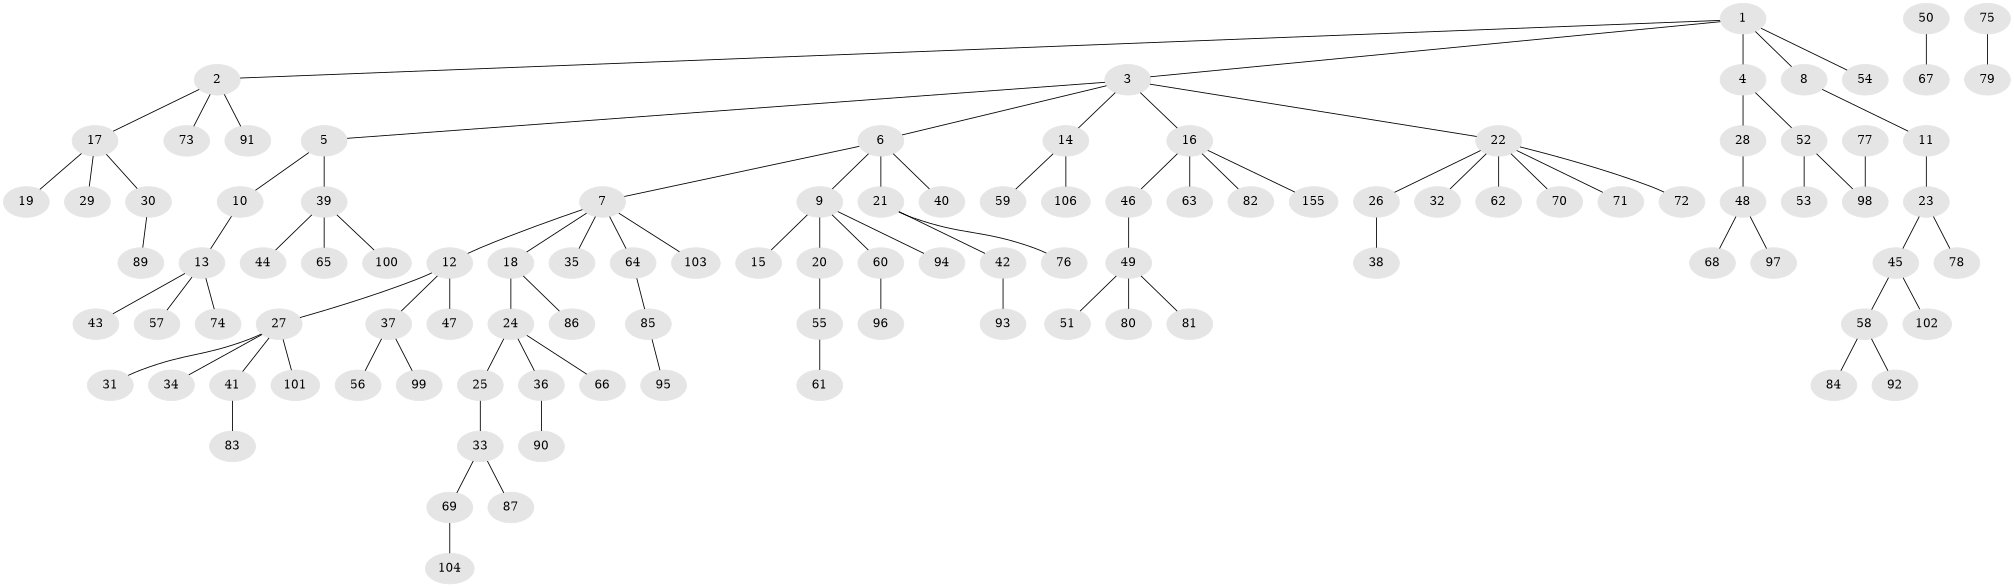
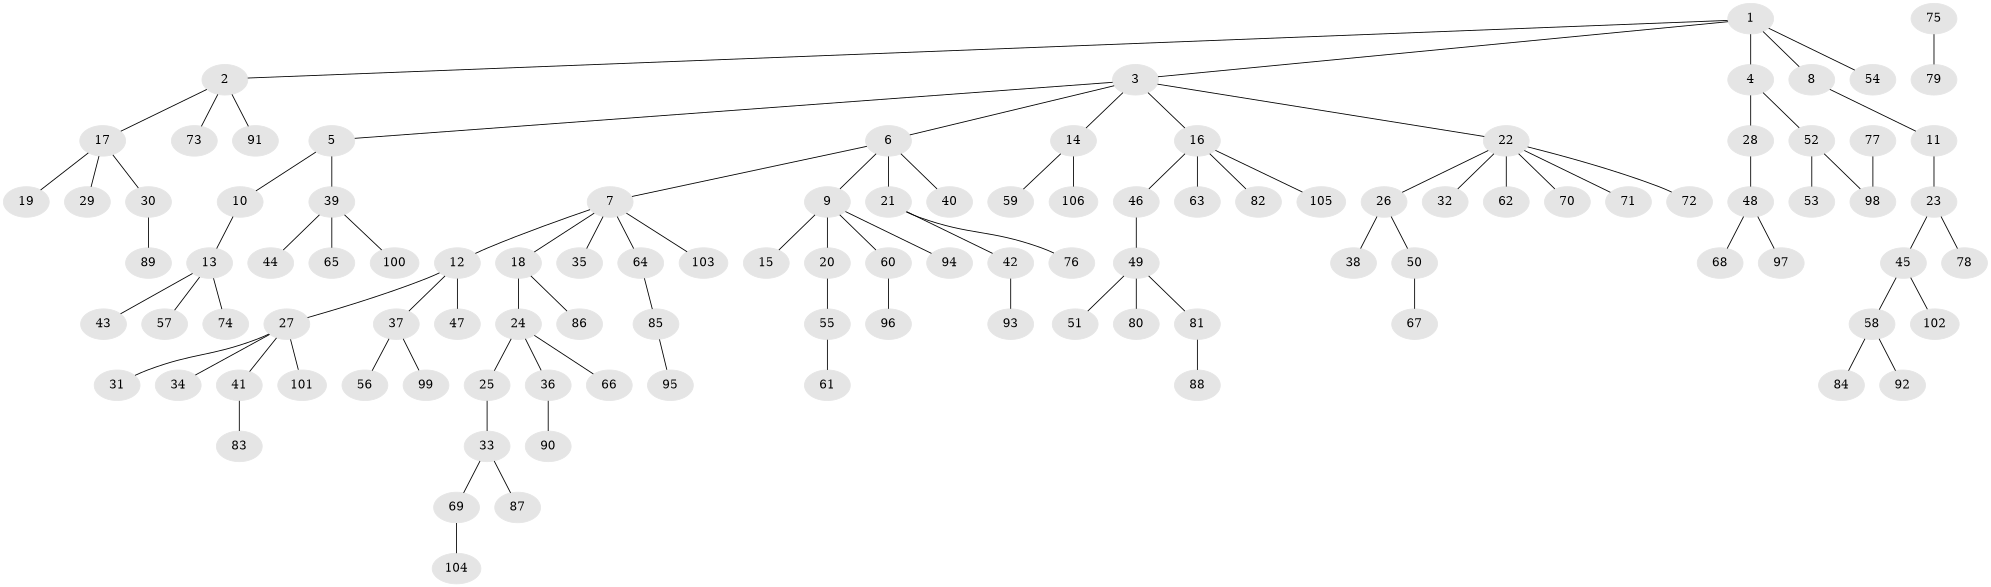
node "155": label "155" -> "105"
edge "26" -- "50": added
node "88": added
